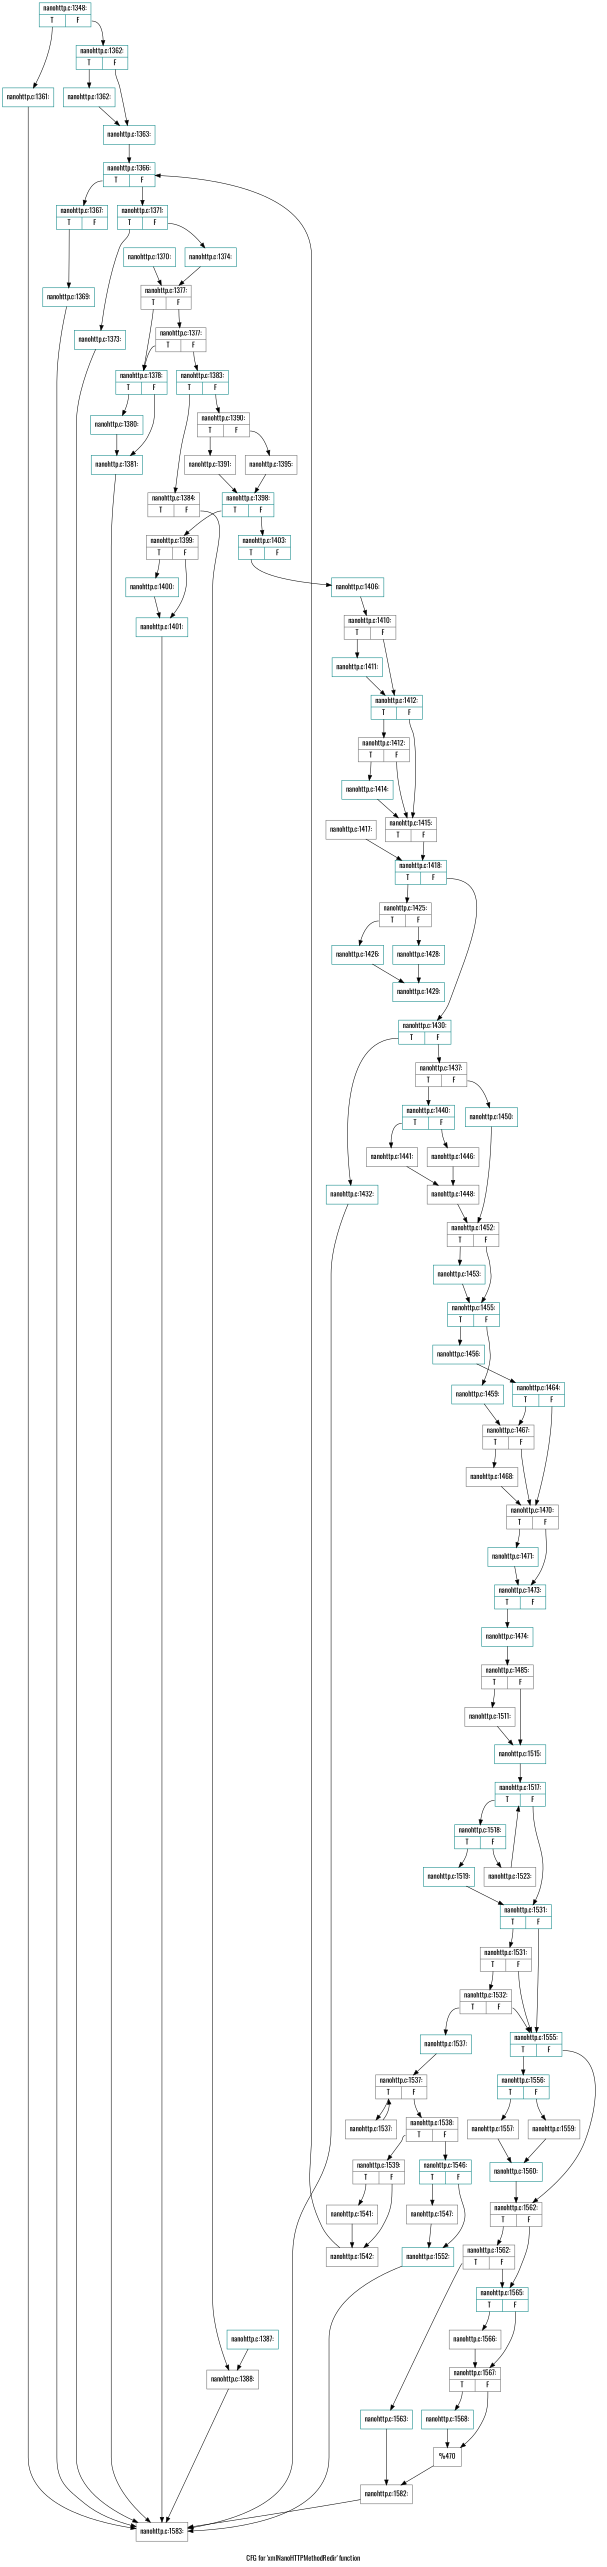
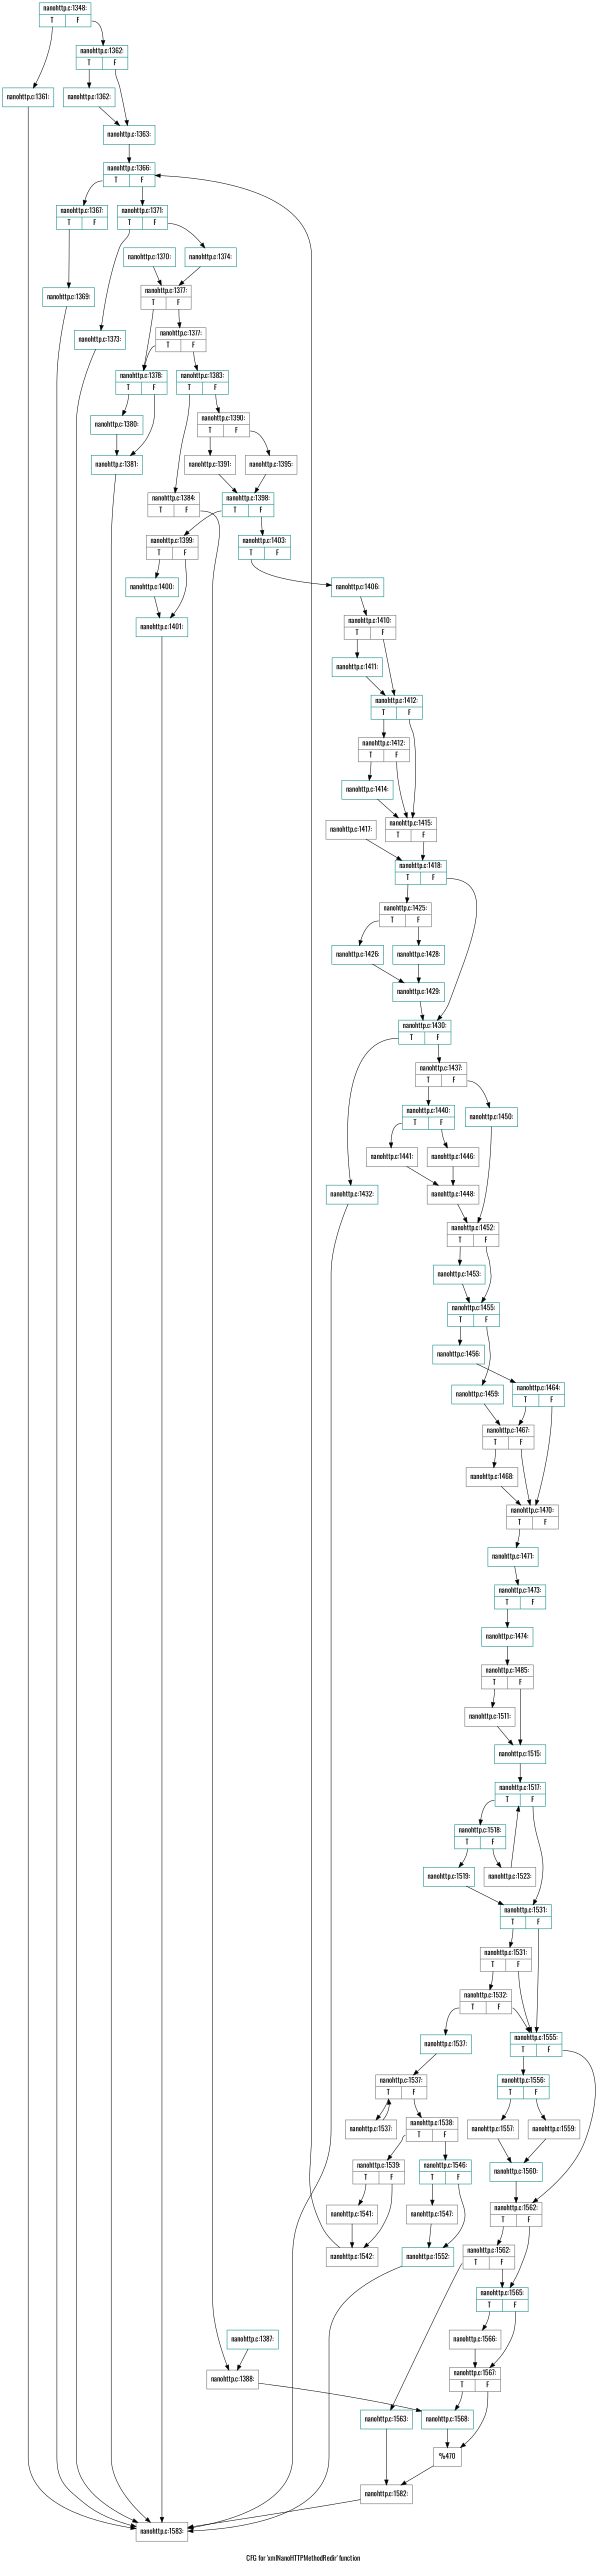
edge "nanohttp.c:1429:" -> "nanohttp.c:1430:": added
edge "nanohttp.c:1470:" -> "nanohttp.c:1473:": removed
edge "nanohttp.c:1388:" -> "nanohttp.c:1583:": now "nanohttp.c:1388:" -> "nanohttp.c:1568:"
